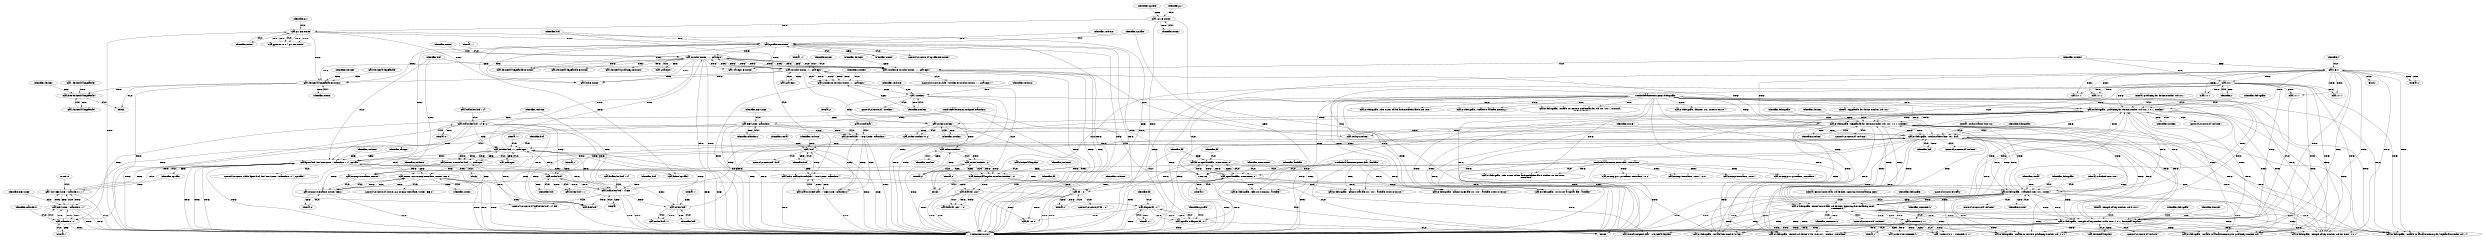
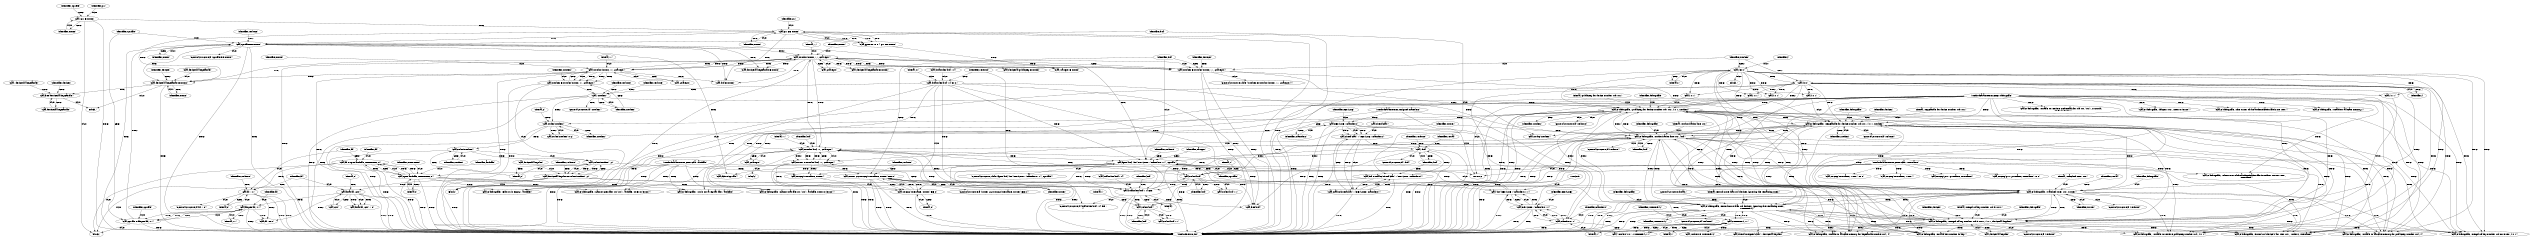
edge "(Call,opwfile == NULL)" -> "(Call,*saveptr = NULL)": now "(Call,gpu_ret != 0 || pw == NULL)" -> "(Call,*saveptr = NULL)"
edge "(Call,!s_token)" -> "(ControlStructure,if (!s_token))": label "AST: " -> "CFG: "
edge "(Call,buf[strlen(buf) - 1] = '0')" -> "(Literal,'0')": now "(Call,buf[strlen(buf) - 1] = '0')" -> "(Call,!s_token)"
node "(Call,strcmp(username, s_ones))": label "(Call,strcmp(username, s_ones))" -> "(Call,strcmp(username, s_user))"
node "(Call,&st)": added
